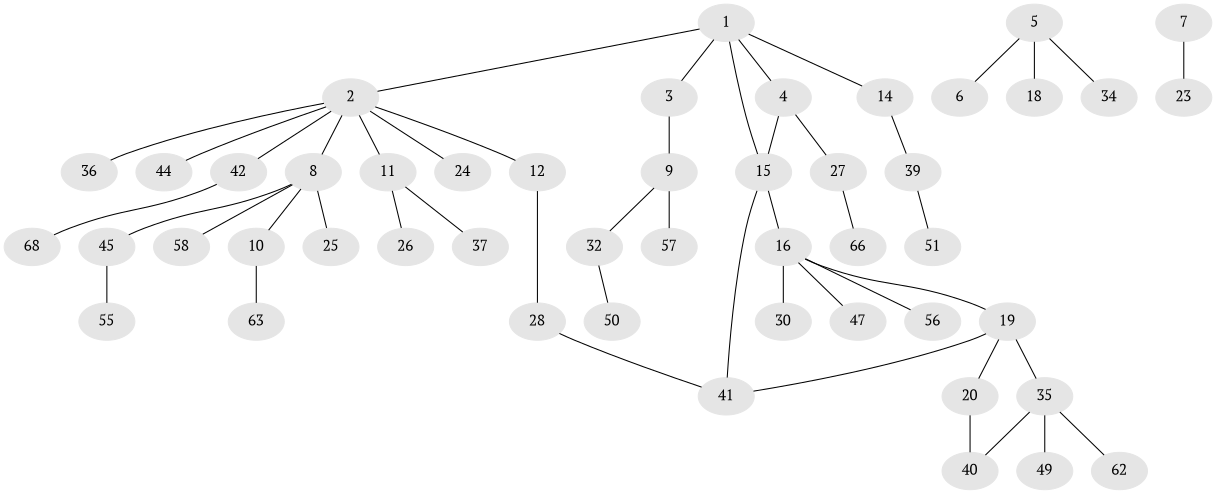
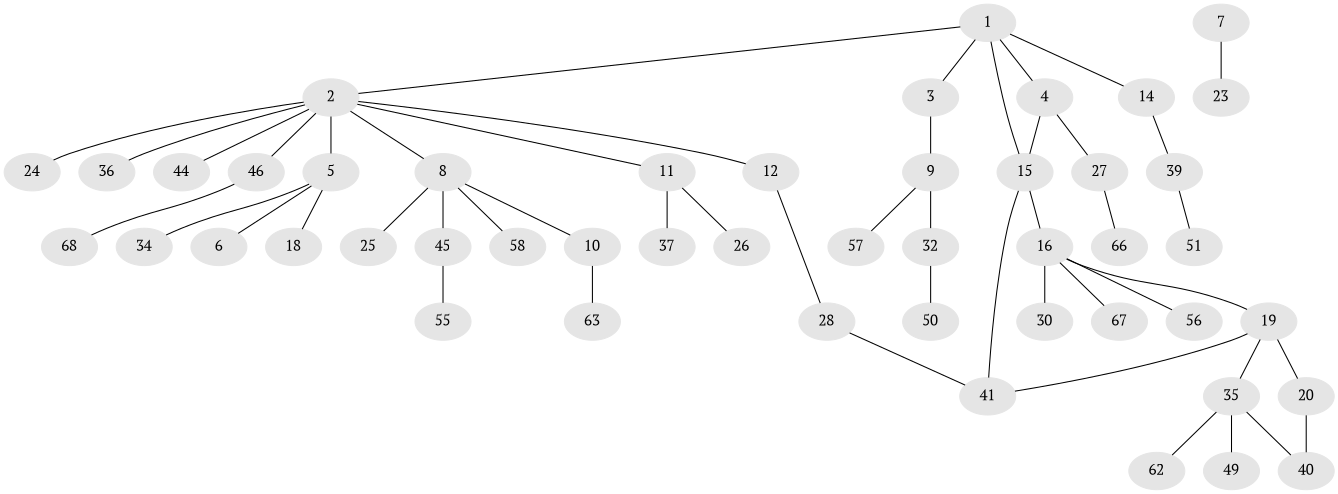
edge "2" -- "5": added
node "42": label "42" -> "46"
node "47": label "47" -> "67"
